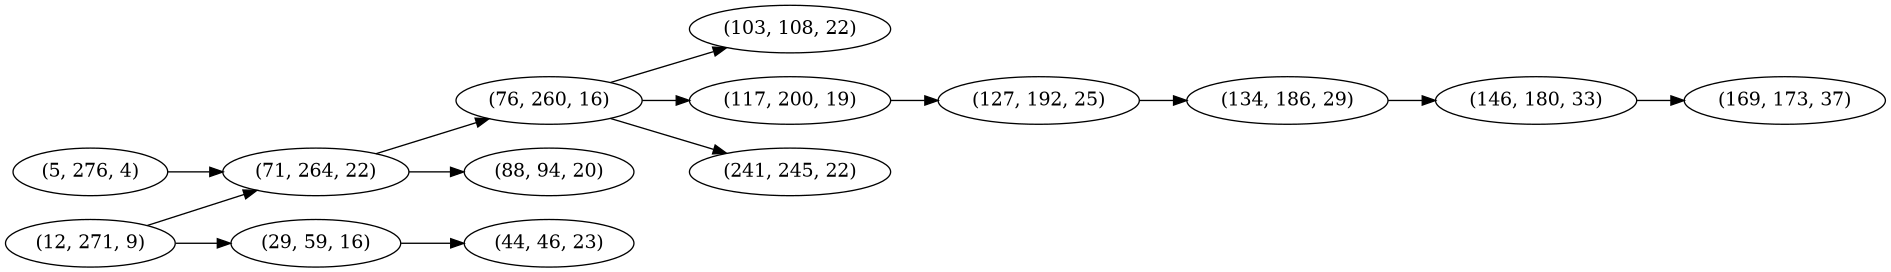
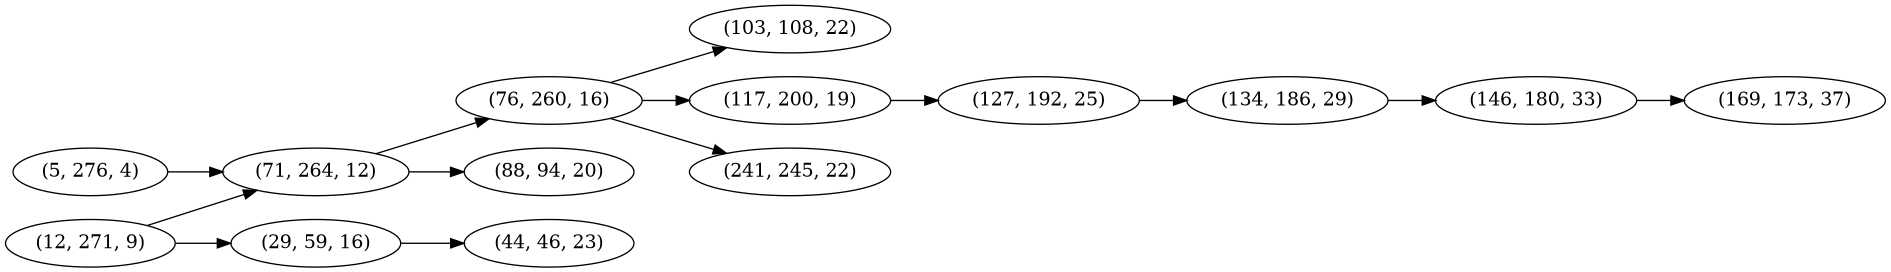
node "(71, 264, 22)": label "(71, 264, 22)" -> "(71, 264, 12)"
